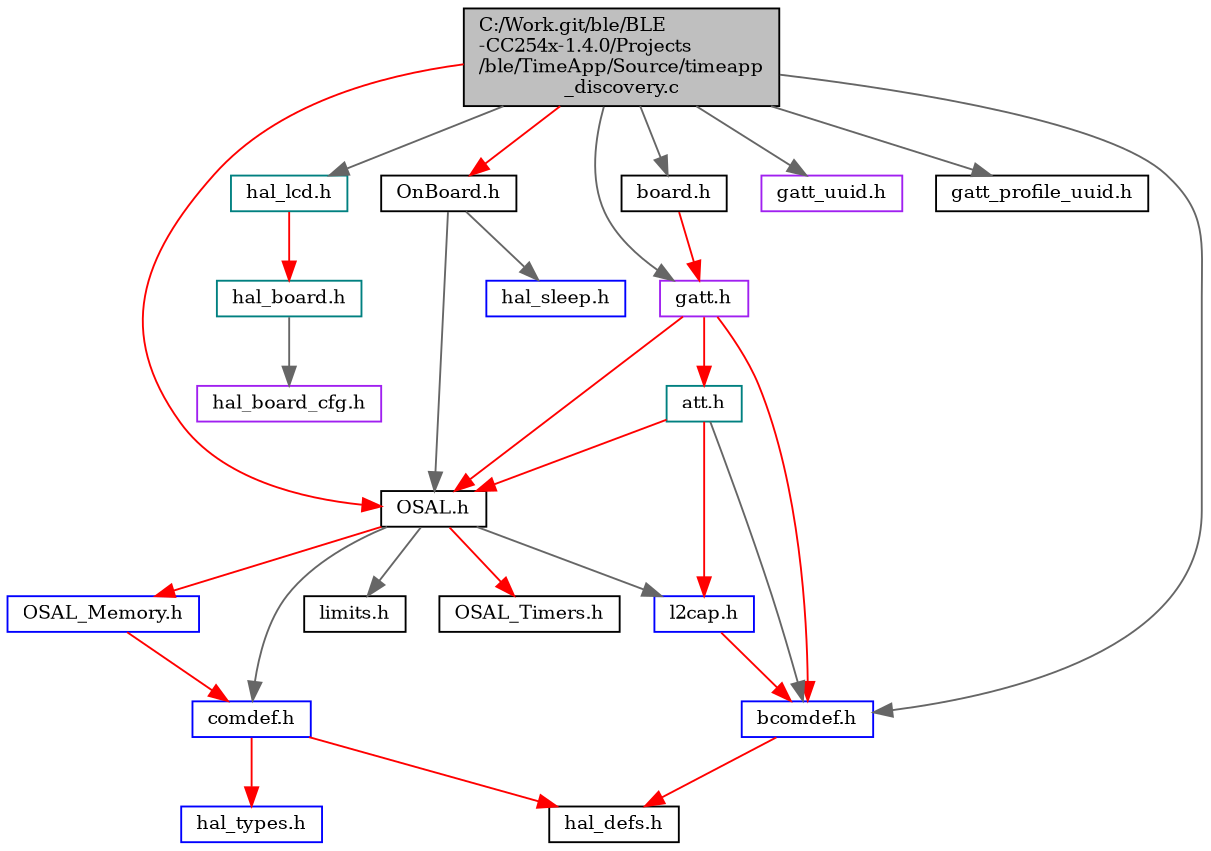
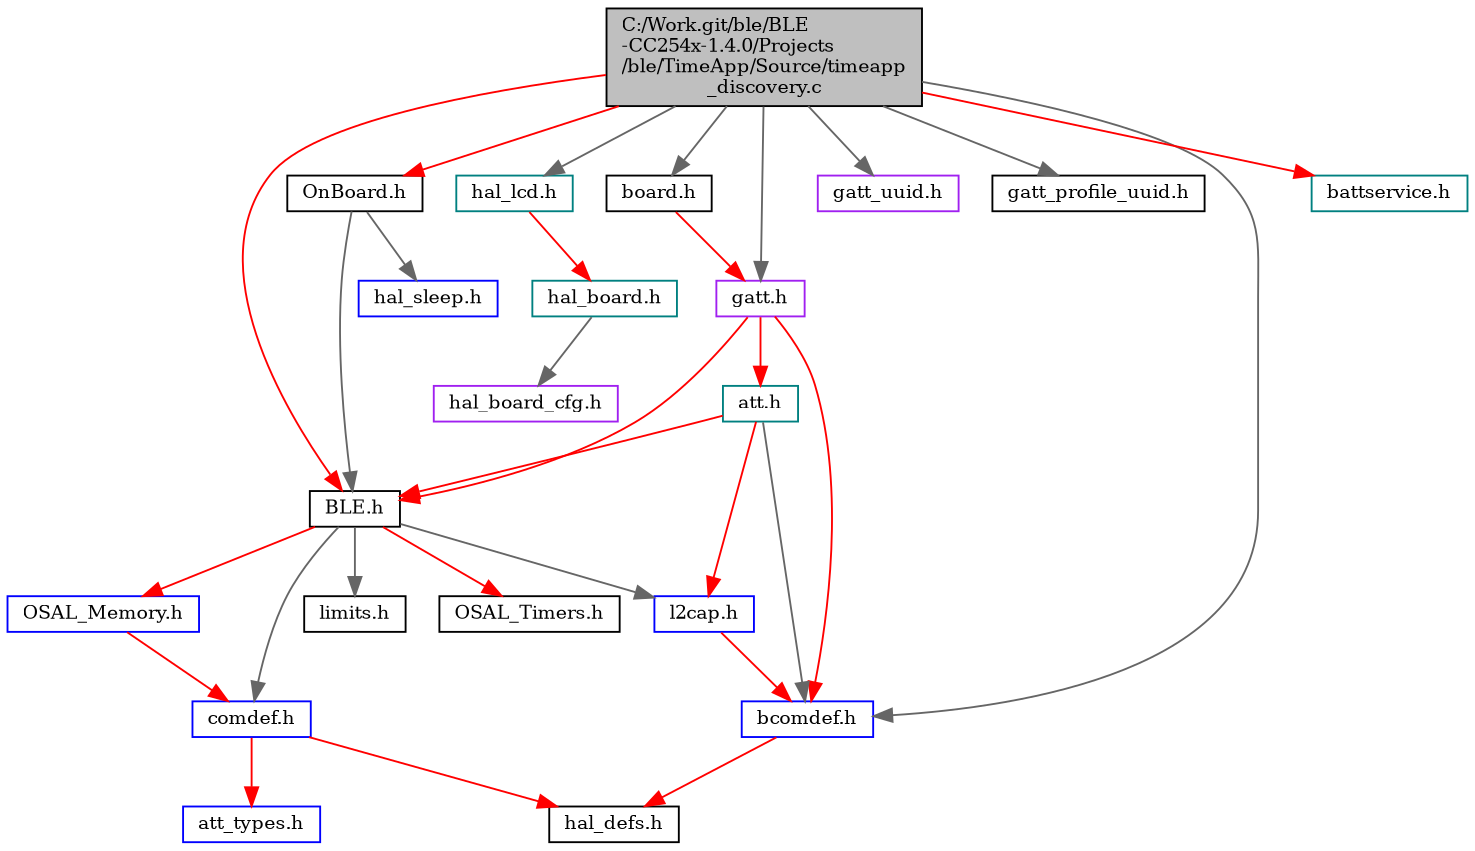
node "battservice.h": added
node "OSAL.h": label "OSAL.h" -> "BLE.h"
node "hal_types.h": label "hal_types.h" -> "att_types.h"
